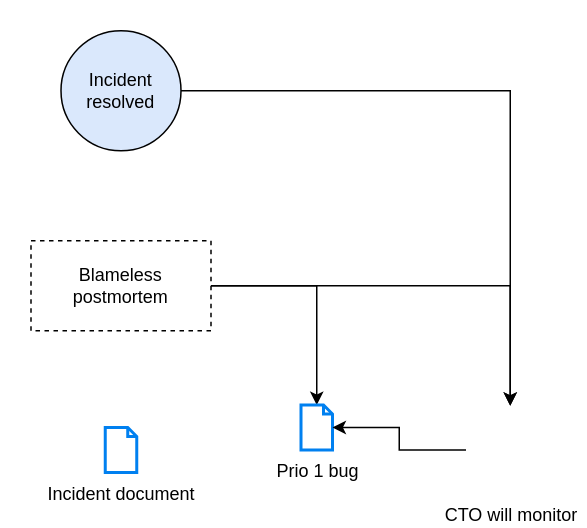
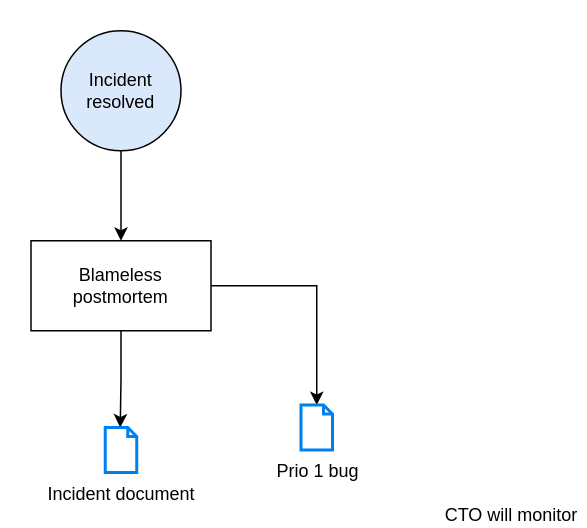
edge "Incident resolved" -> "CTO will monitor": now "Incident resolved" -> "Blameless postmortem"
node "Blameless postmortem": style dashed -> solid
edge "Blameless postmortem" -> "CTO will monitor": now "Blameless postmortem" -> "Incident document"
edge "CTO will monitor" -> "Prio 1 bug": removed
